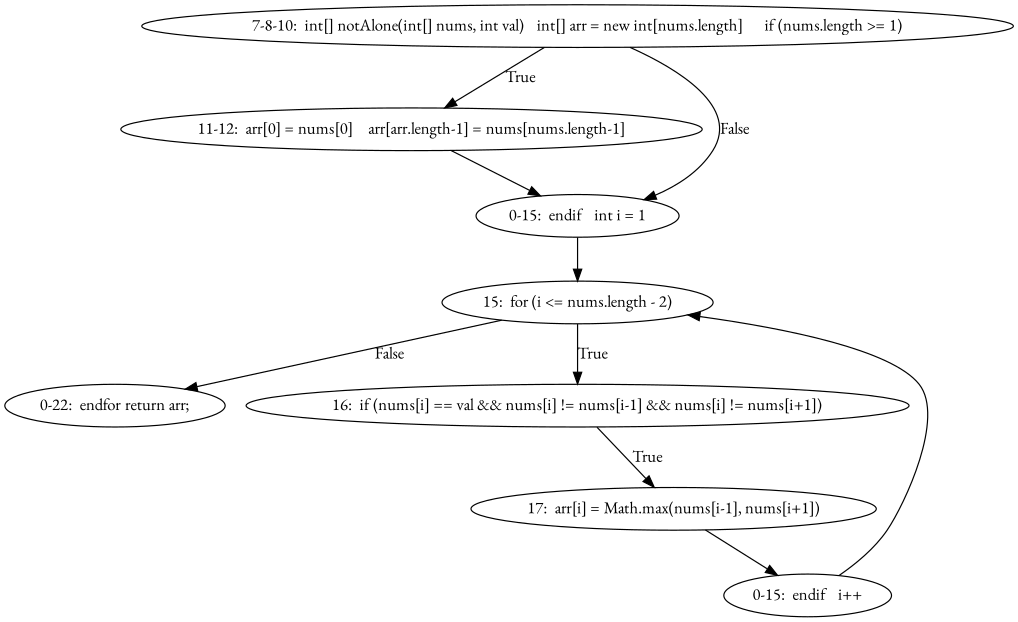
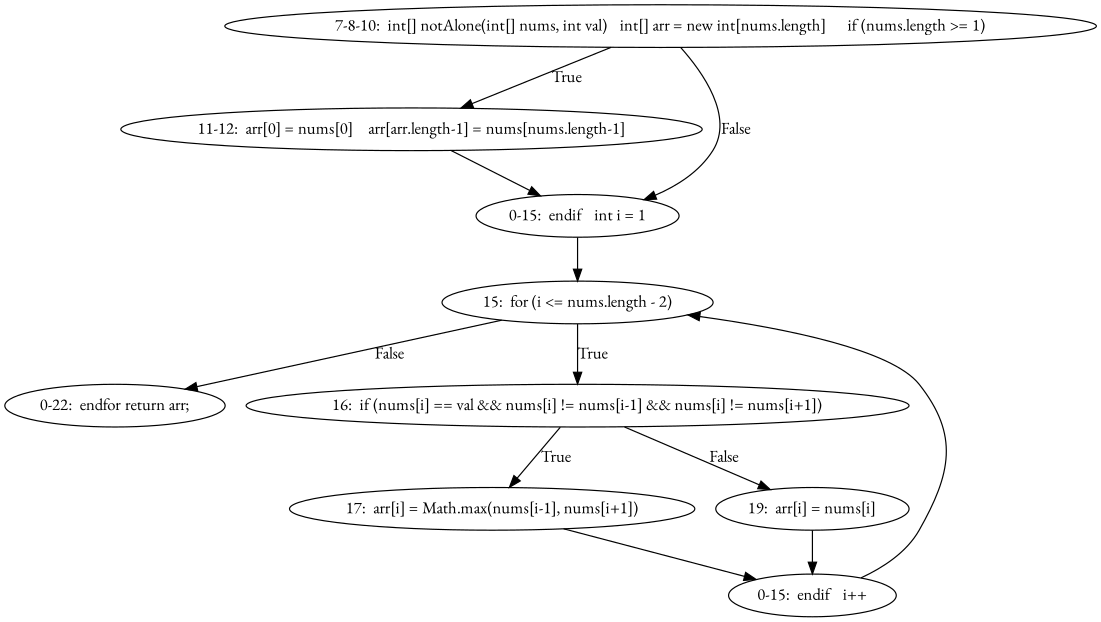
node "19:  arr[i] = nums[i]": added
